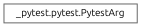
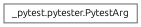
node "_pytest.pytest.PytestArg": label "_pytest.pytest.PytestArg" -> "_pytest.pytester.PytestArg"
